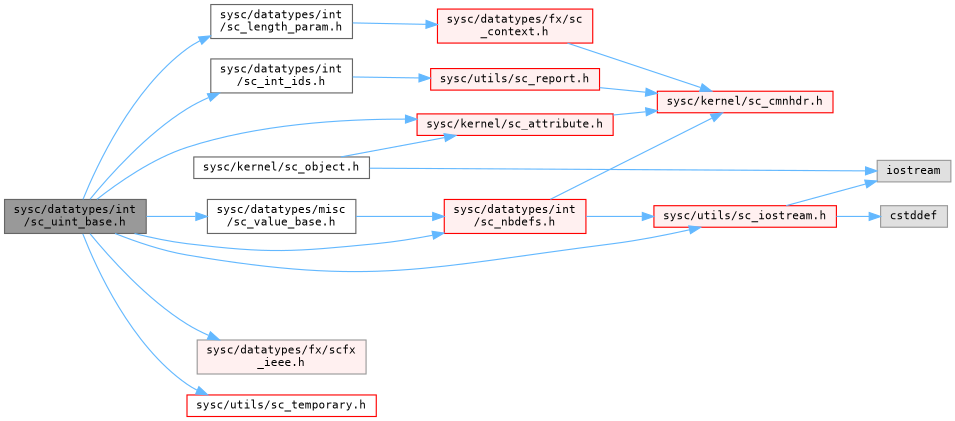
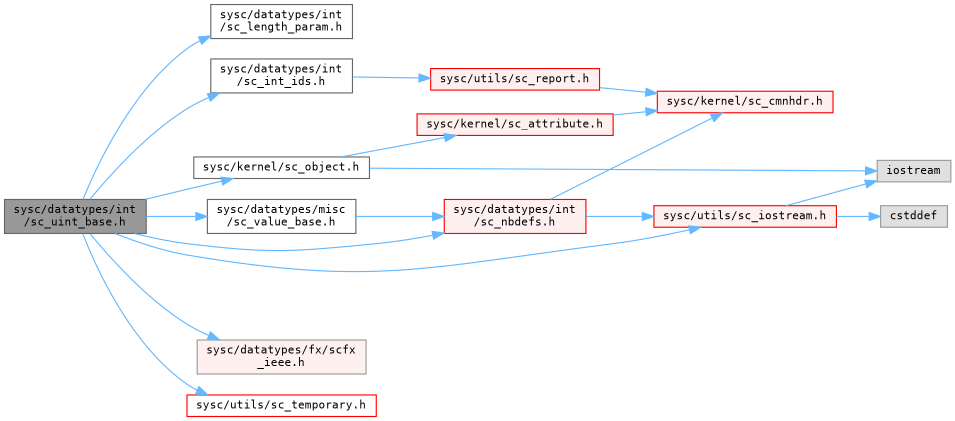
node "sysc/datatypes/fx/sc _context.h": removed
edge "sysc/datatypes/int /sc_uint_base.h" -> "sysc/kernel/sc_attribute.h": now "sysc/datatypes/int /sc_uint_base.h" -> "sysc/kernel/sc_object.h"
